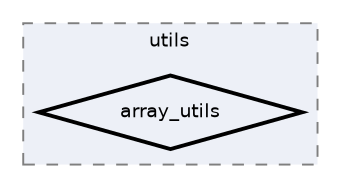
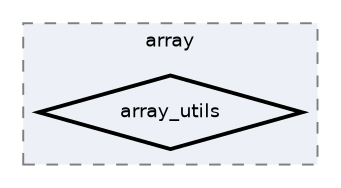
cluster "utils": label "utils" -> "array"
